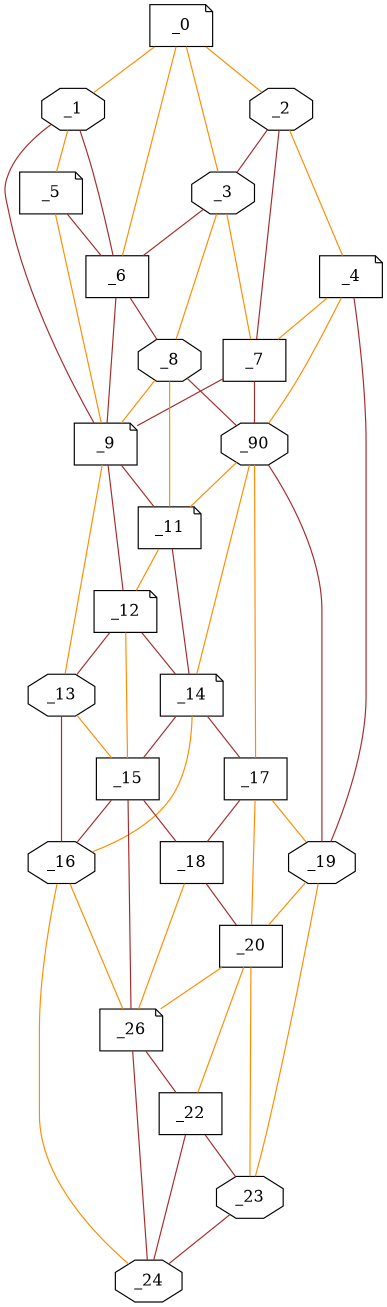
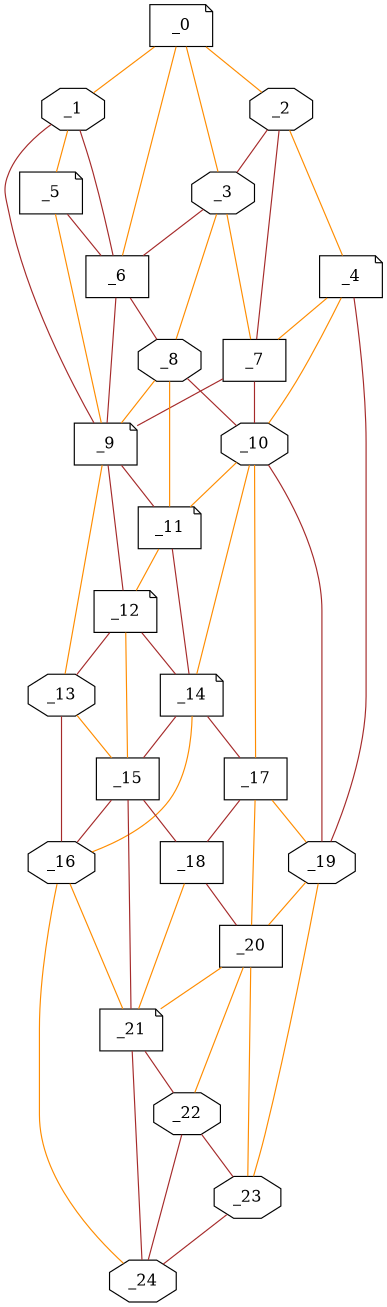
node "_90": label "_90" -> "_10"
node "_26": label "_26" -> "_21"
node "_22": shape box -> octagon
